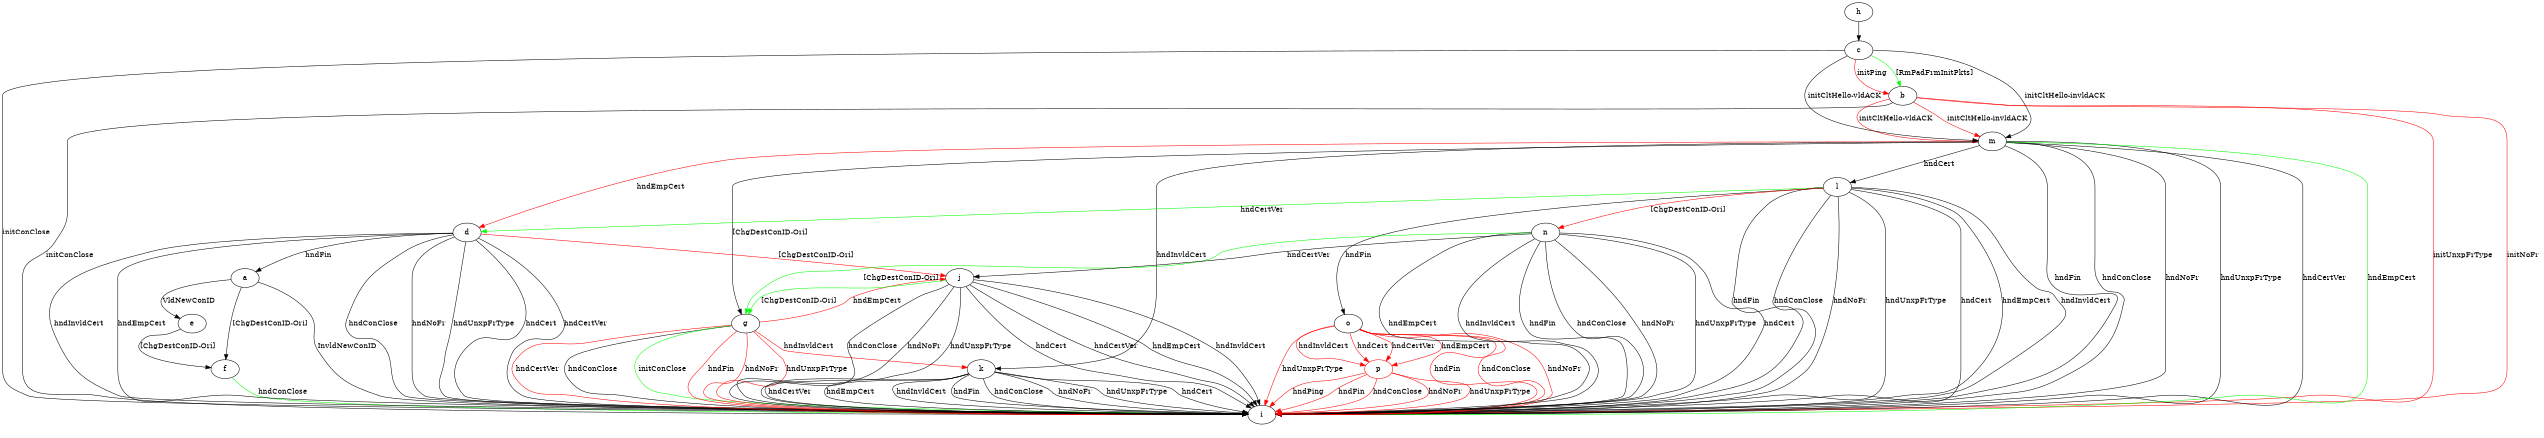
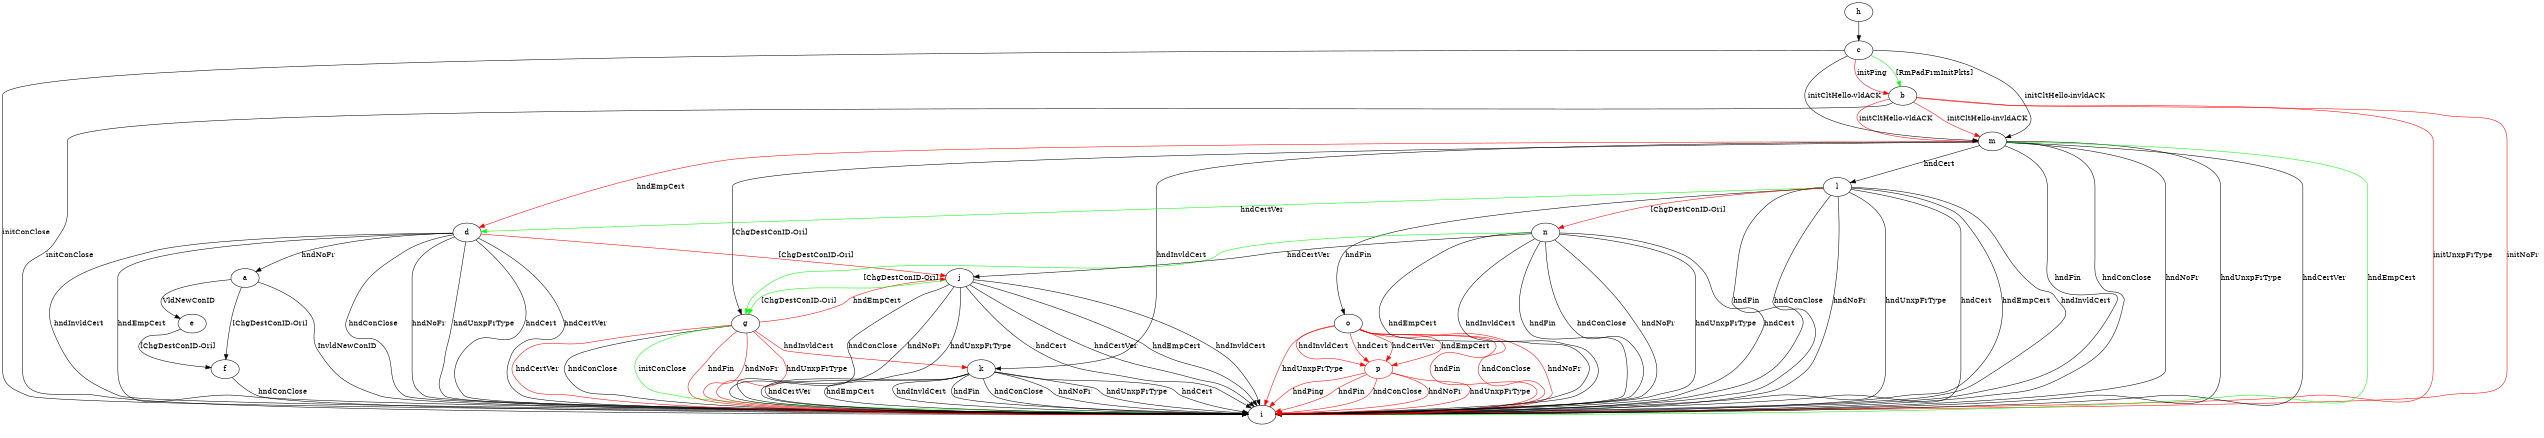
edge "d" -> "a": label "hndFin " -> "hndNoFr "
edge "f" -> "i": color green -> black
